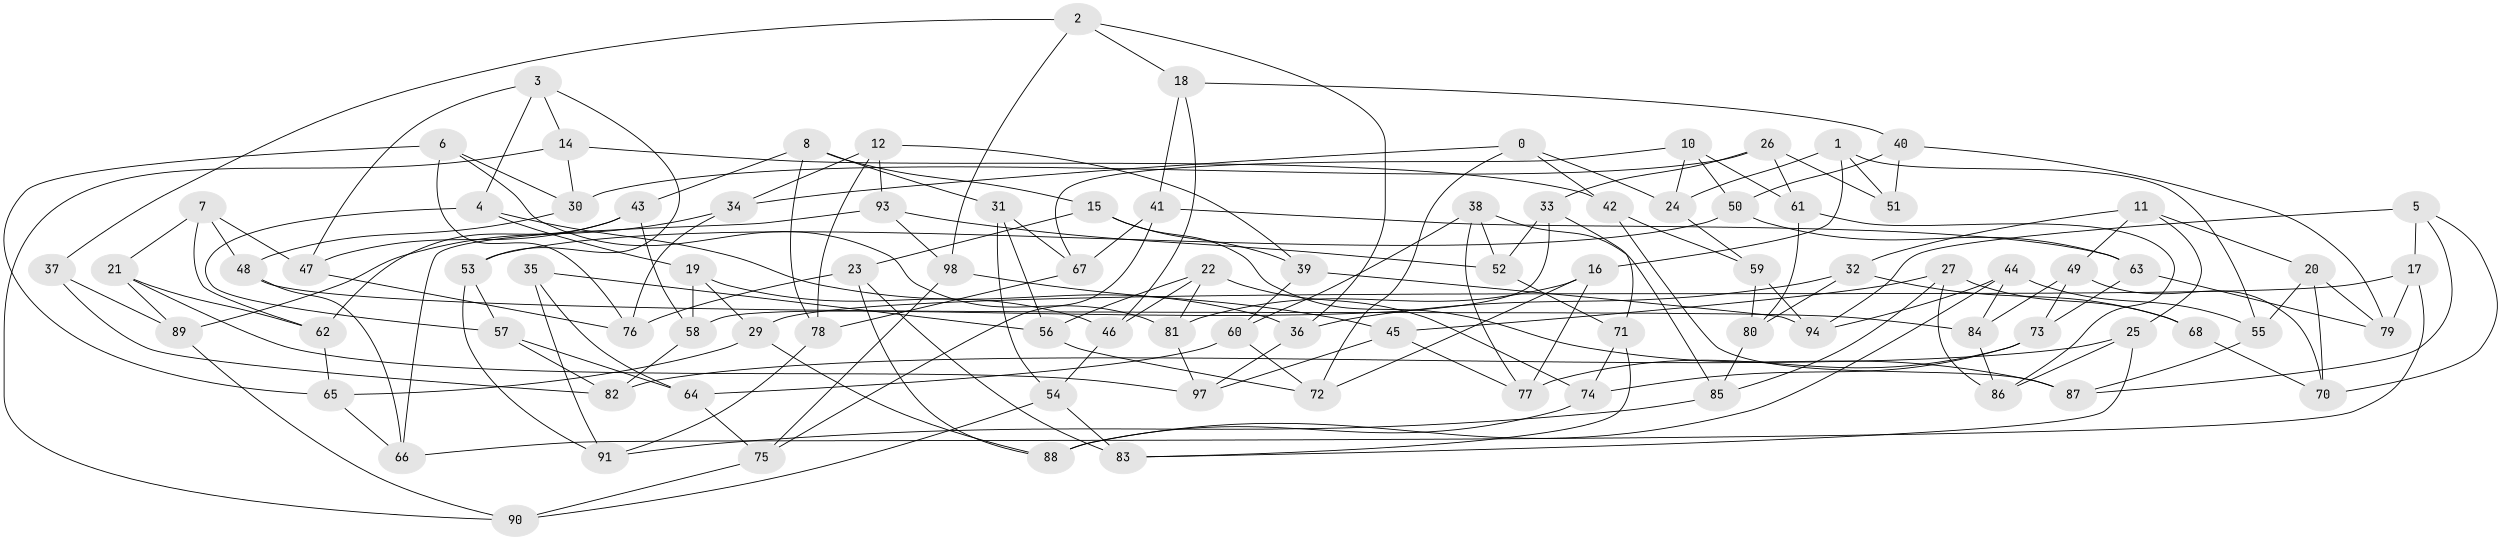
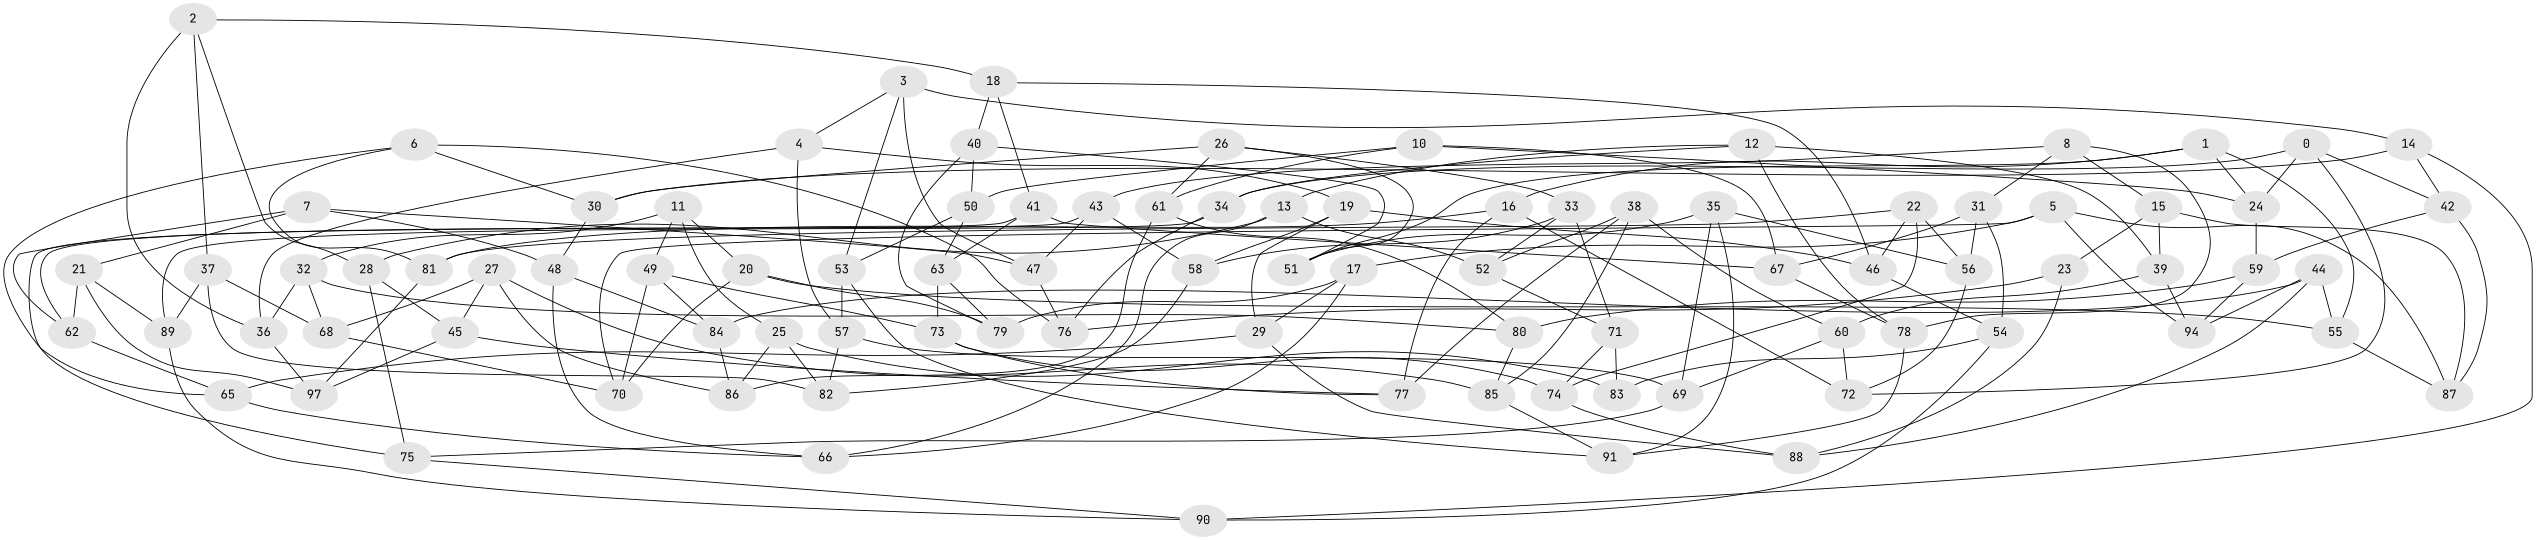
node "93": label "93" -> "13"
edge "35" -- "51": added
node "98": label "98" -> "28"
edge "37" -- "68": added
edge "23" -- "83": removed
node "64": label "64" -> "69"
